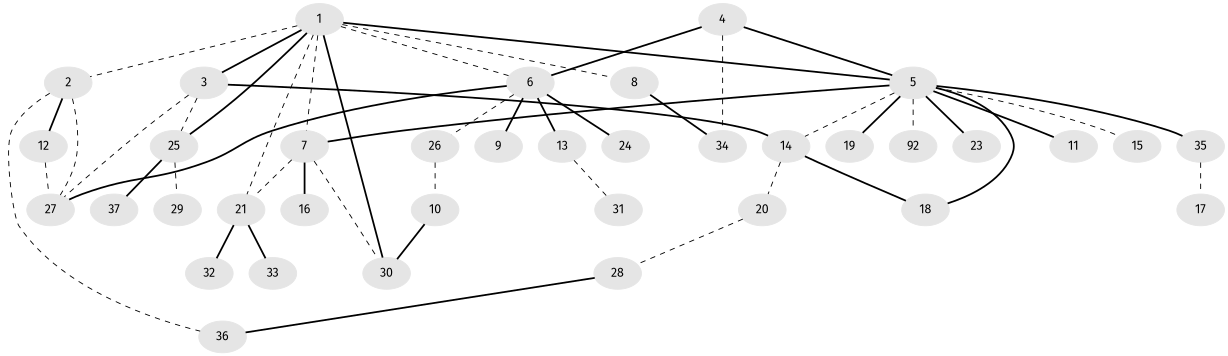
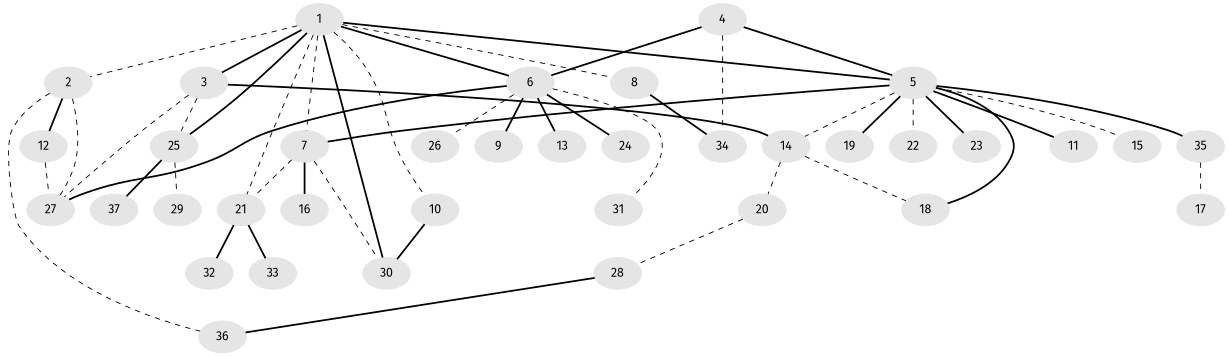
edge "1" -- "6": style dashed -> bold
node "92": label "92" -> "22"
edge "26" -- "10": now "1" -- "10"
edge "13" -- "31": now "6" -- "31"
edge "14" -- "18": style bold -> dashed
